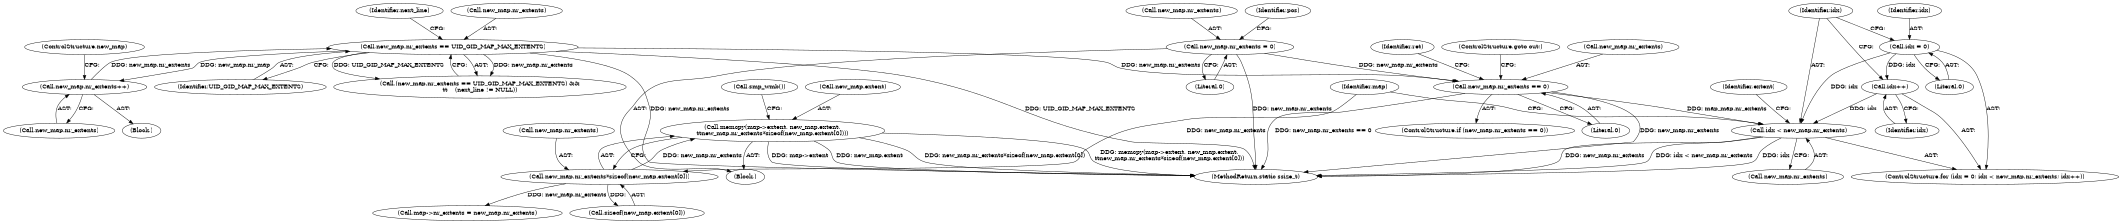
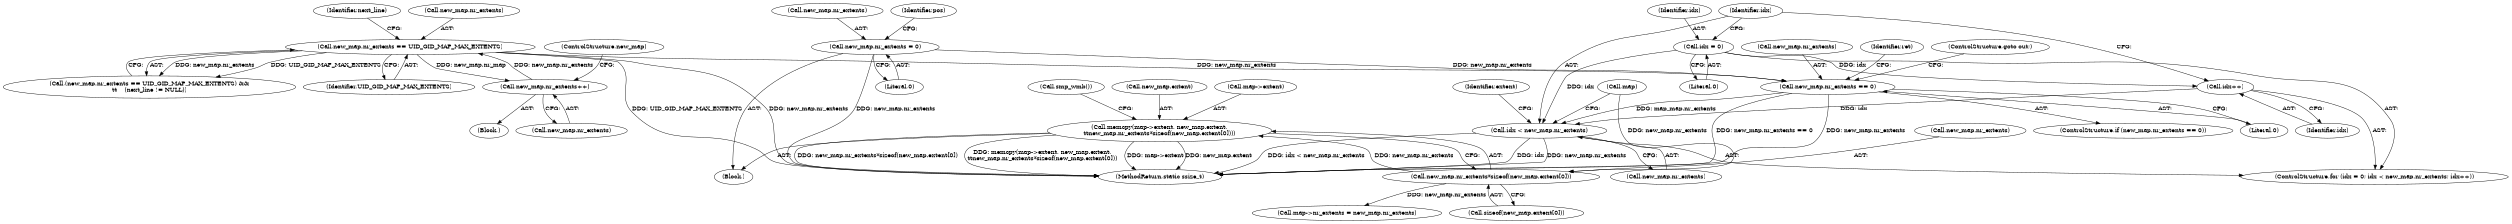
node "(Call,map->extent)": added
node "(Identifier,map)": label "(Identifier,map)" -> "(Call,map)"
edge "(Call,new_map.nr_extents*sizeof(new_map.extent[0]))" -> "(Call,sizeof(new_map.extent[0]))": label "DDG: " -> "CFG: "
